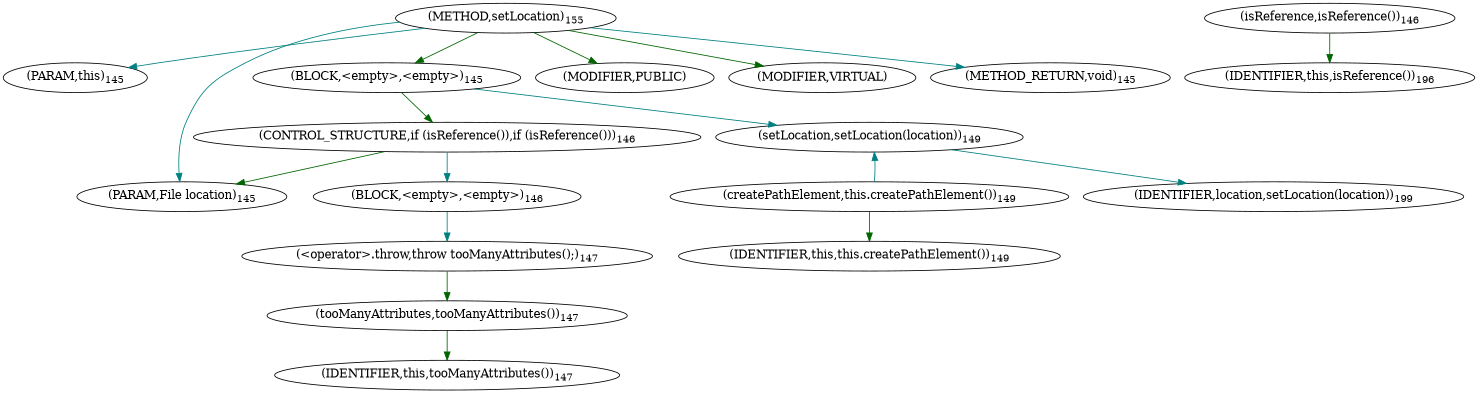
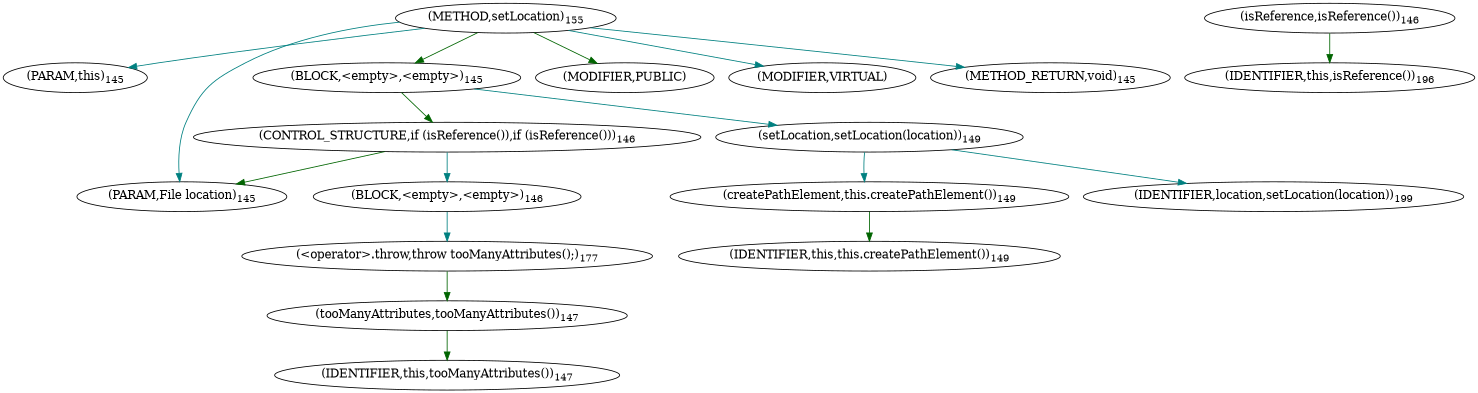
edge "(METHOD,setLocation)" -> "(MODIFIER,VIRTUAL)": color darkgreen -> teal
edge "(createPathElement,this.createPathElement())" -> "(setLocation,setLocation(location))": reversed
node "(<operator>.throw,throw tooManyAttributes();)": text "147" -> "177"
